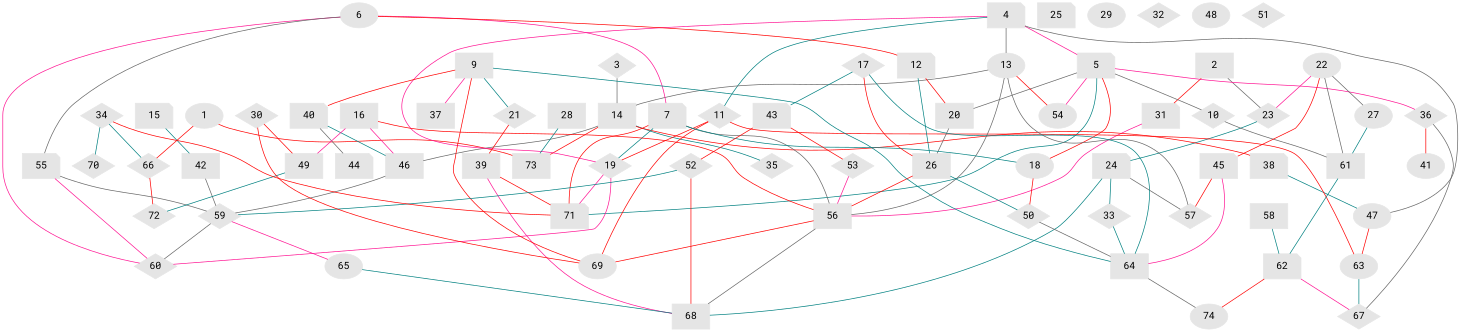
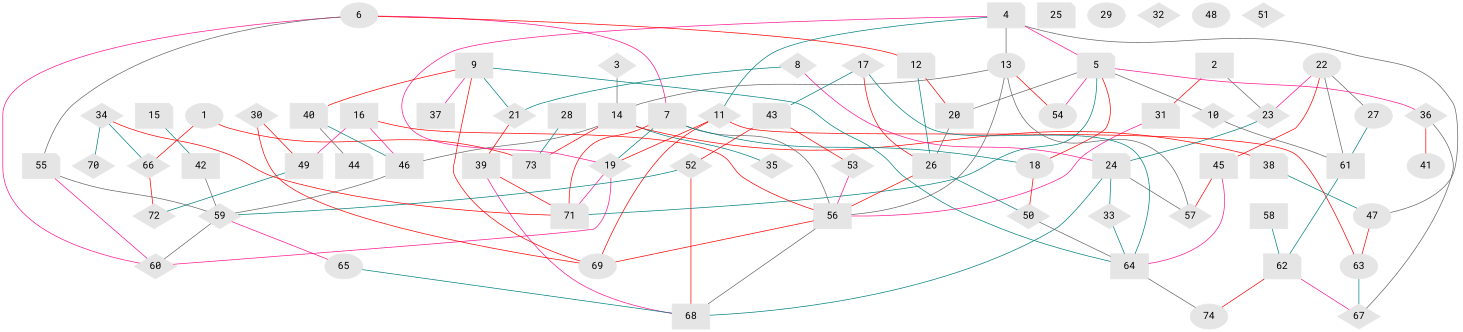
node "8": added
